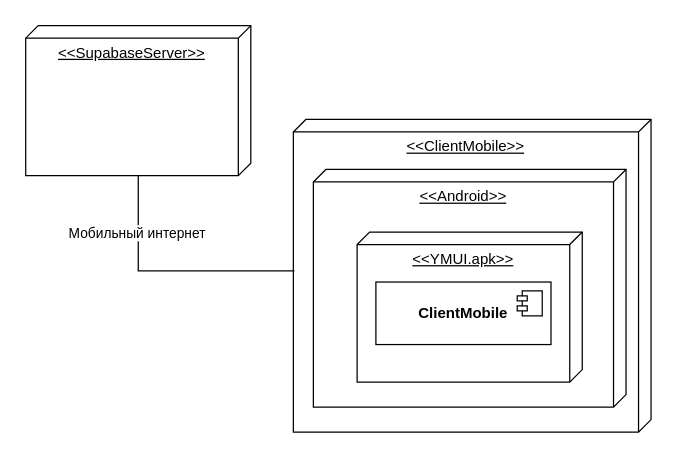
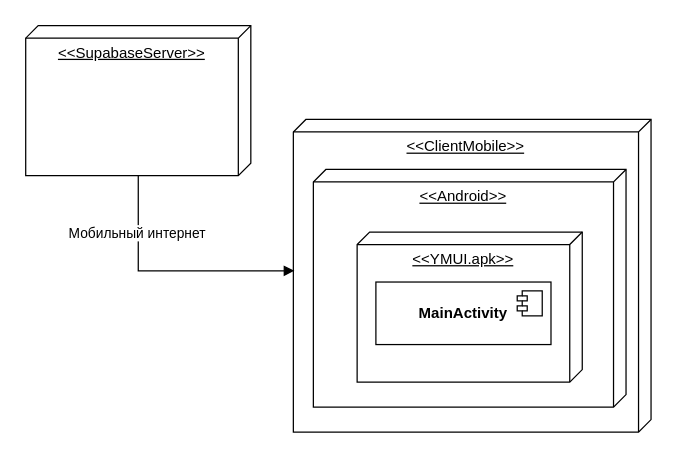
edge "<<SupabaseServer>>" -- "<<ClientMobile>>": arrowhead none -> block
node "ClientMobile": label "ClientMobile" -> "MainActivity"
